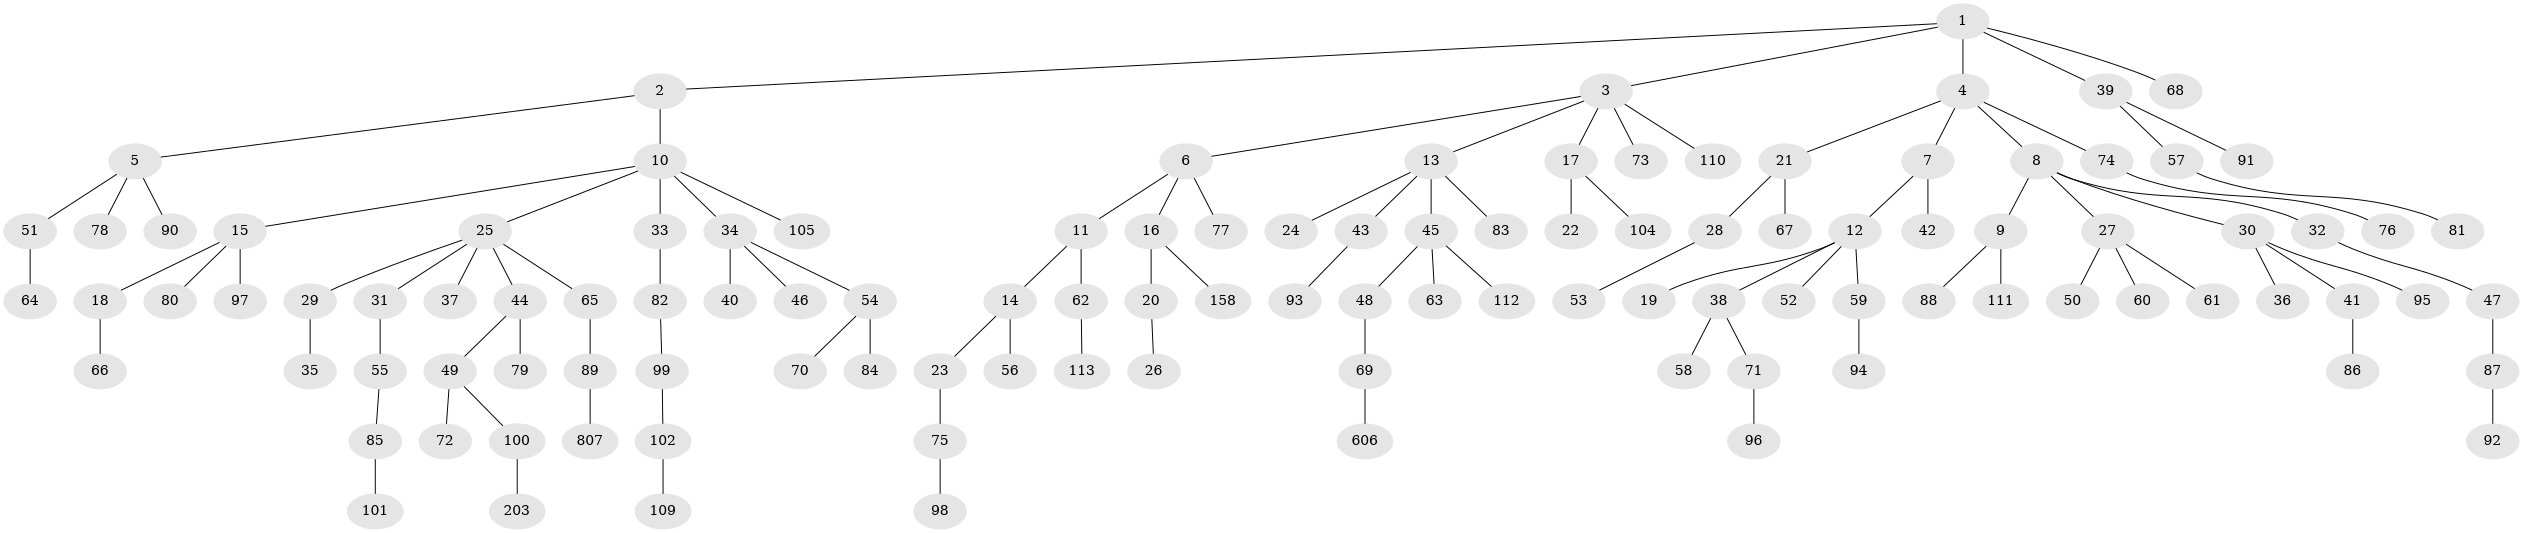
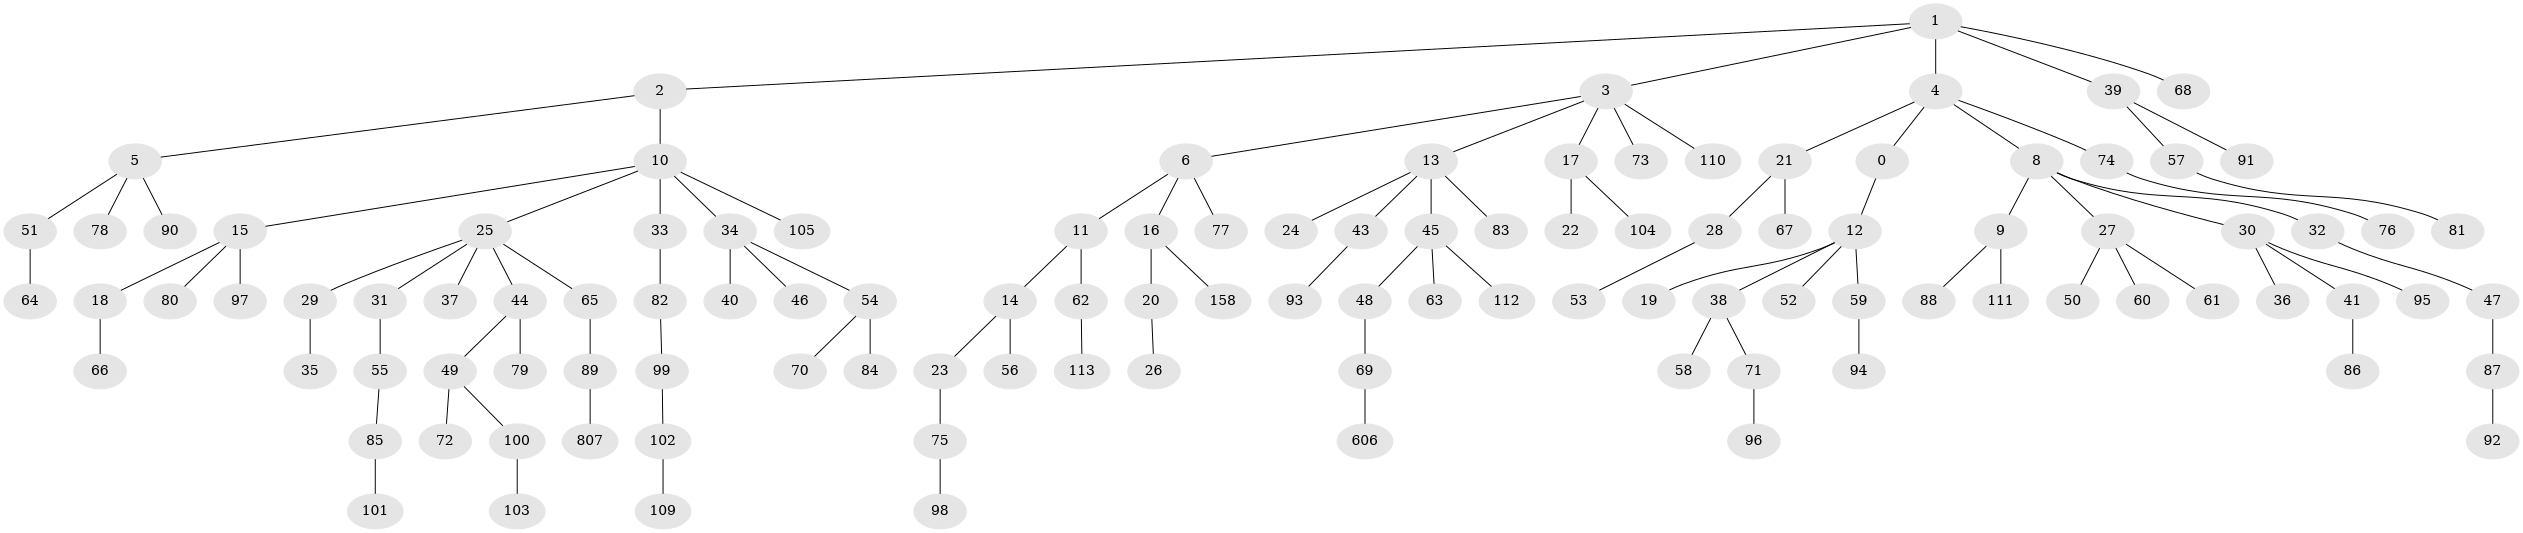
node "7": label "7" -> "0"
node "42": removed
node "203": label "203" -> "103"
